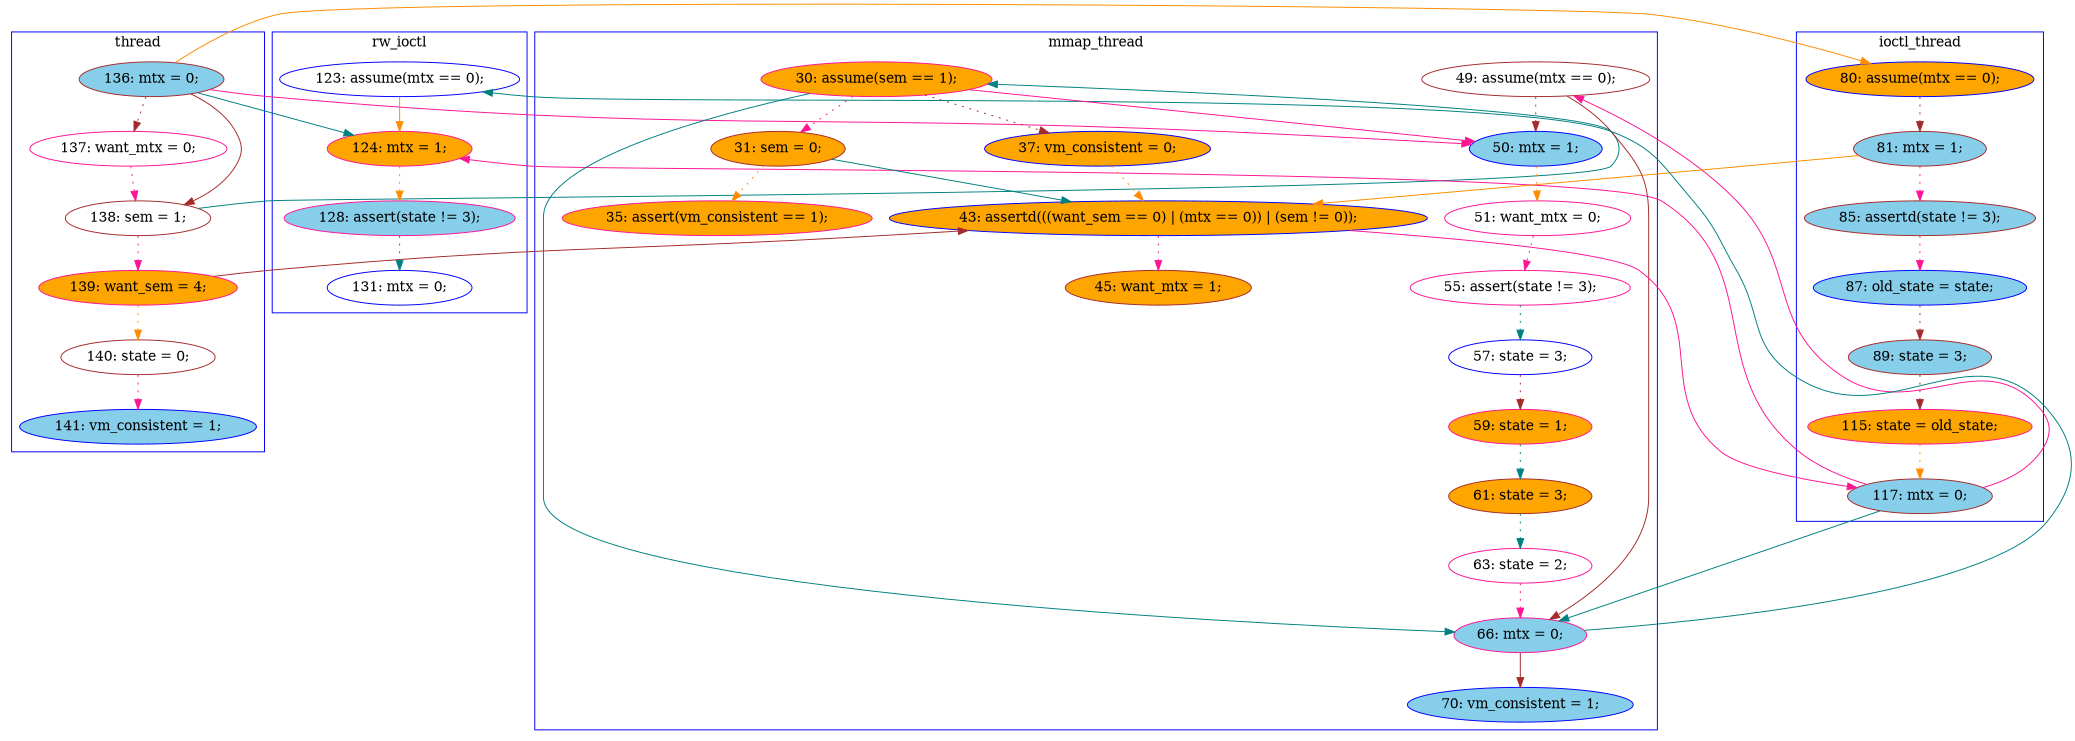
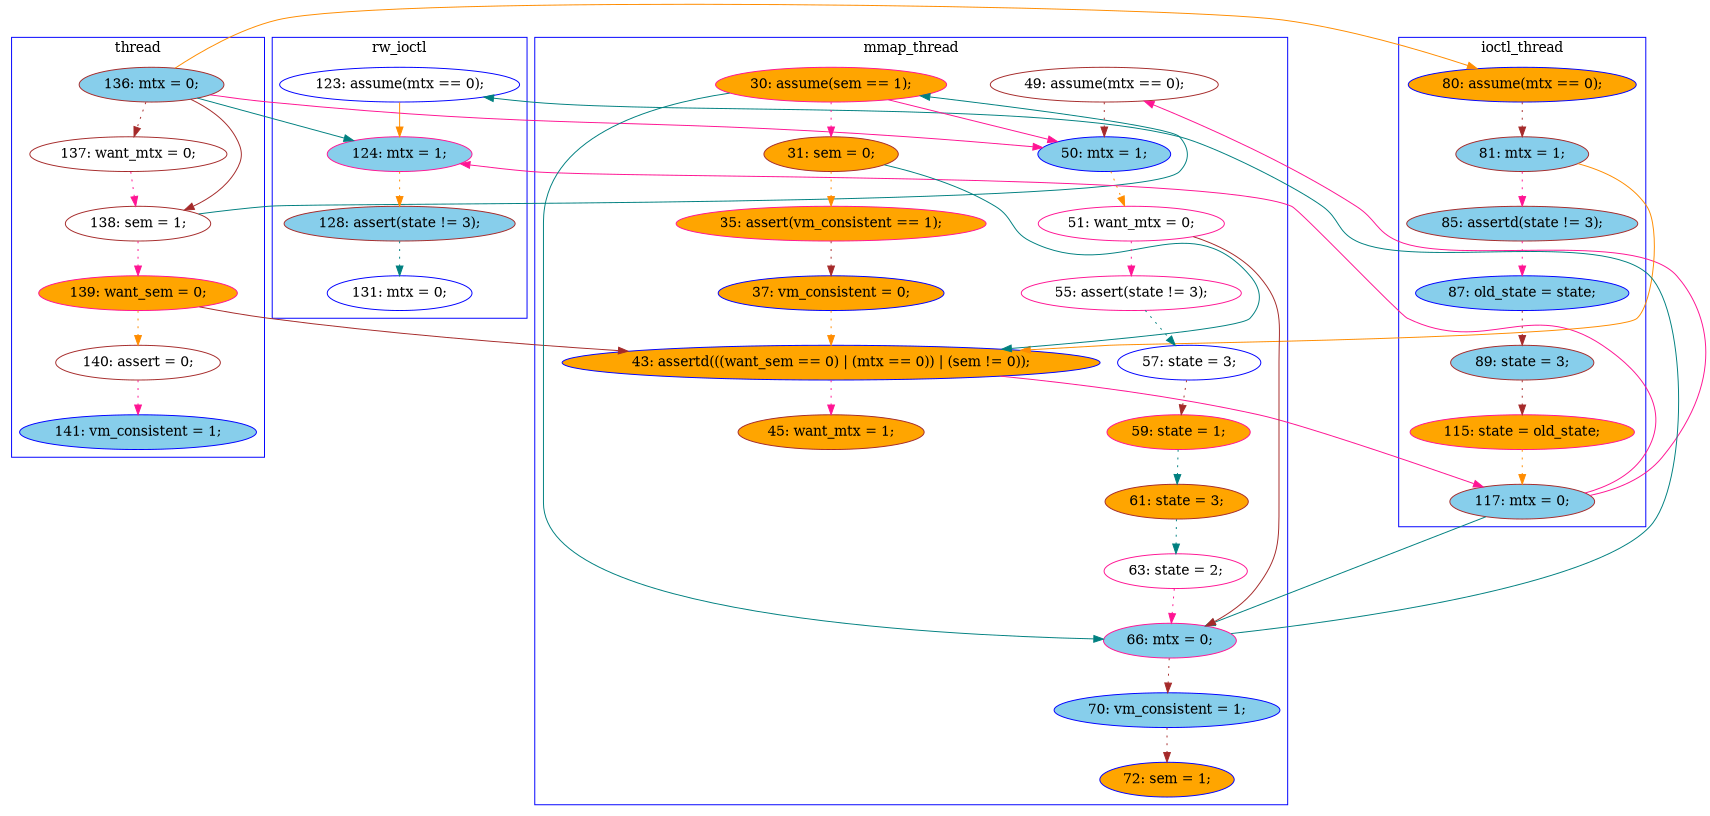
edge "30: assume(sem == 1);" -> "37: vm_consistent = 0;": now "35: assert(vm_consistent == 1);" -> "37: vm_consistent = 0;"
node "137: want_mtx = 0;": color deeppink -> brown
node "124: mtx = 1;": fillcolor orange -> skyblue
node "128: assert(state != 3);": color deeppink -> brown
node "139: want_sem = 4;": label "139: want_sem = 4;" -> "139: want_sem = 0;"
node "140: state = 0;": label "140: state = 0;" -> "140: assert = 0;"
edge "49: assume(mtx == 0);" -> "66: mtx = 0;": now "51: want_mtx = 0;" -> "66: mtx = 0;"
edge "66: mtx = 0;" -> "70: vm_consistent = 1;": style solid -> dotted
node "72: sem = 1;": added
